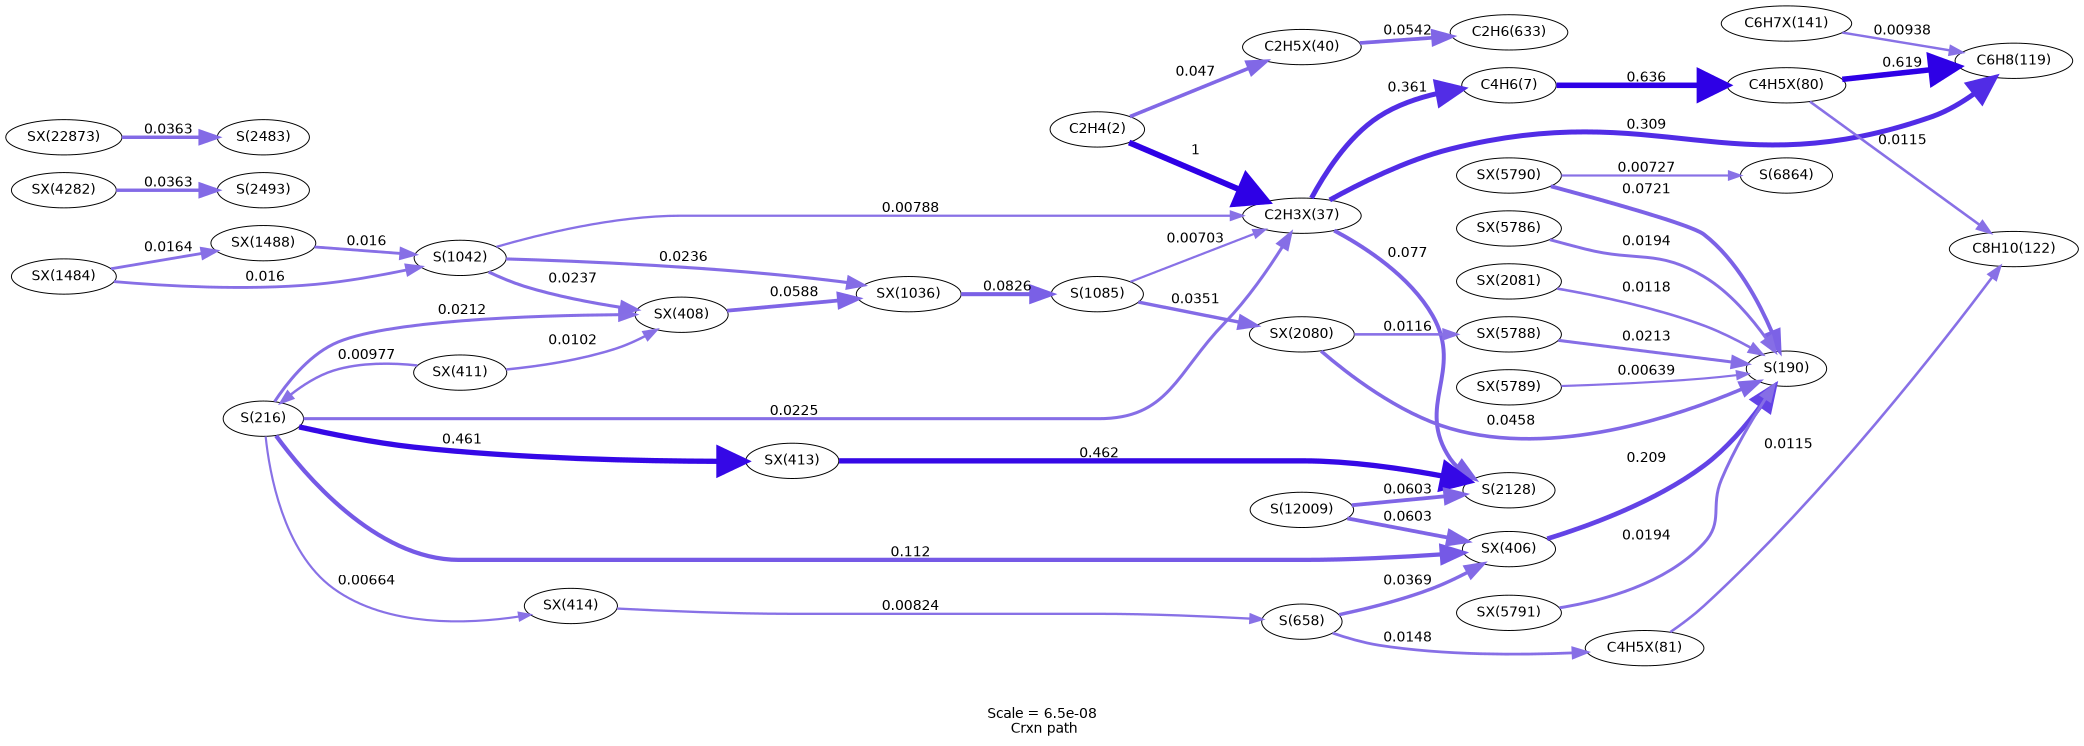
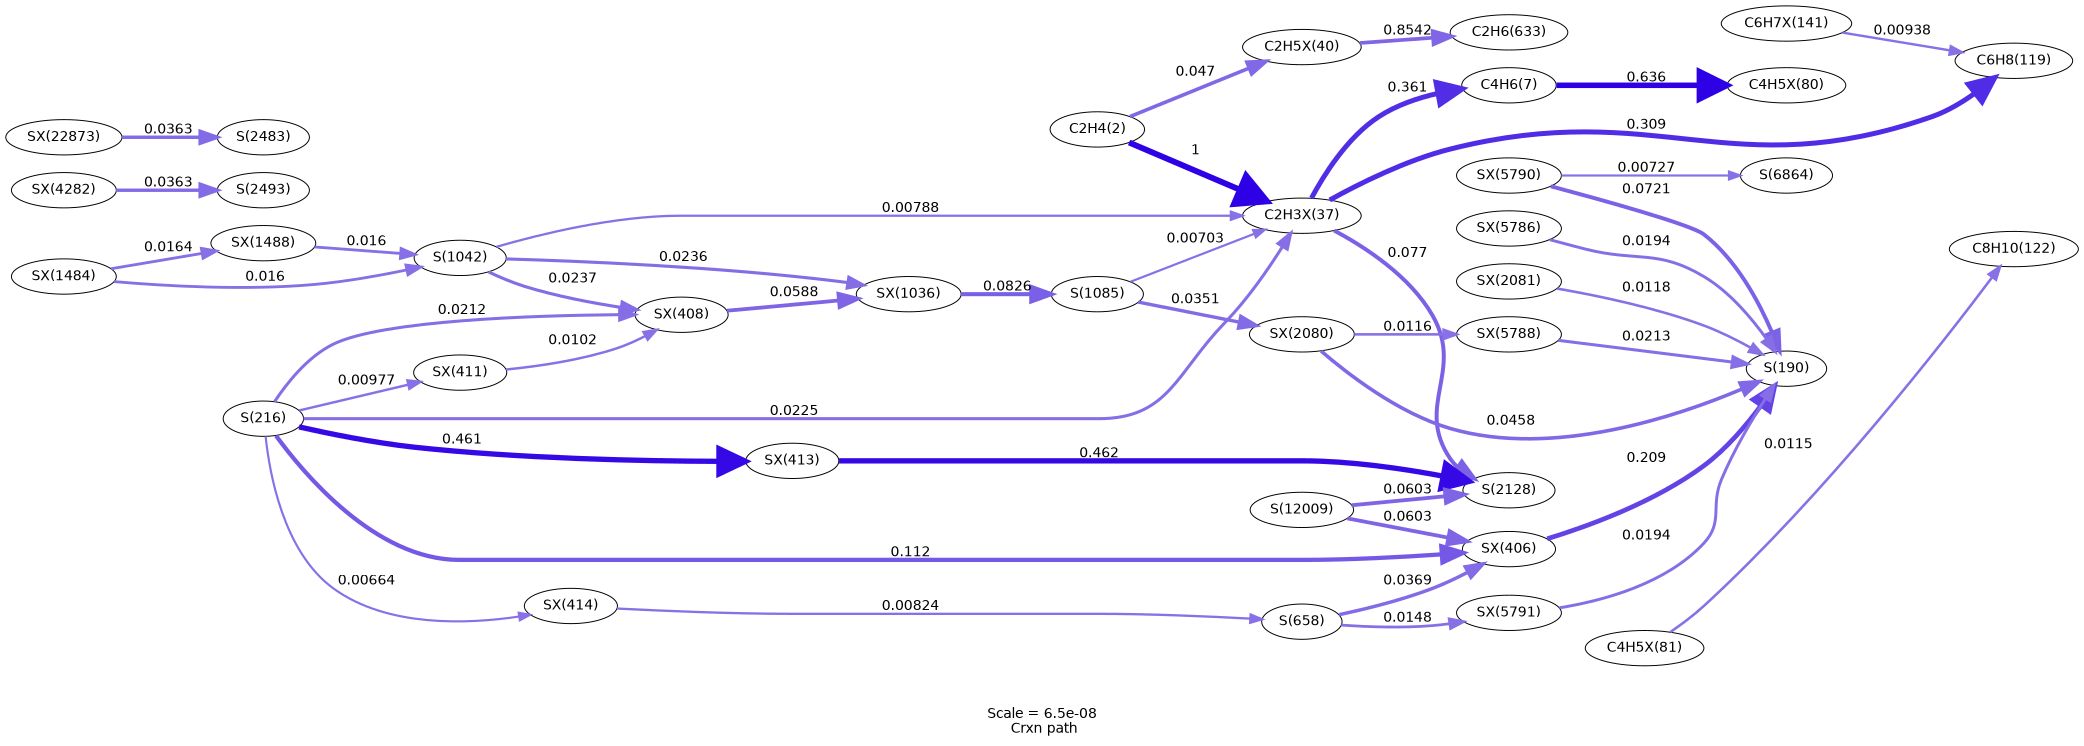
edge "C2H5X(40)" -> "C2H6(633)": label " 0.0542" -> " 0.8542"
edge "C4H5X(80)" -> "C6H8(119)": removed, label "0.619"
edge "C4H5X(80)" -> "C8H10(122)": removed, label "0.0115"
edge "SX(411)" -> "S(216)": reversed
node "SX(5789)": removed
edge "S(658)" -> "C4H5X(81)": now "S(658)" -> "SX(5791)"
